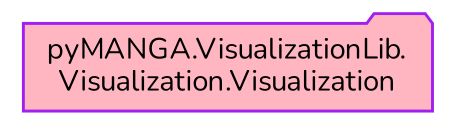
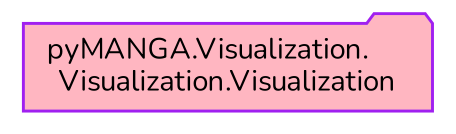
node "pyMANGA.VisualizationLib. Visualization.Visualization": label "pyMANGA.VisualizationLib. Visualization.Visualization" -> "pyMANGA.Visualization. Visualization.Visualization"
